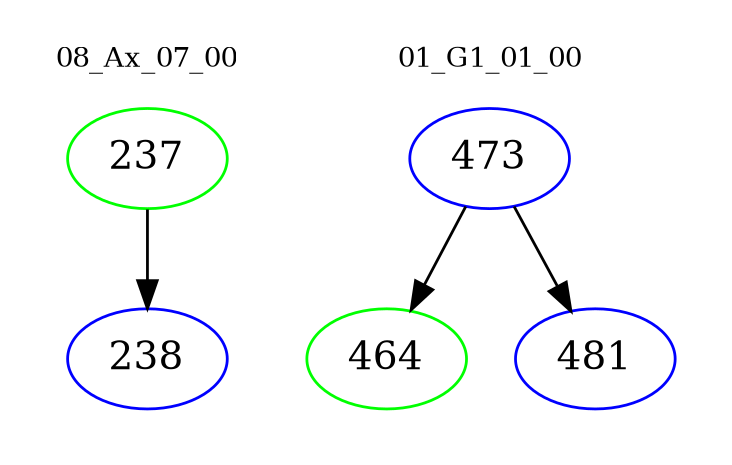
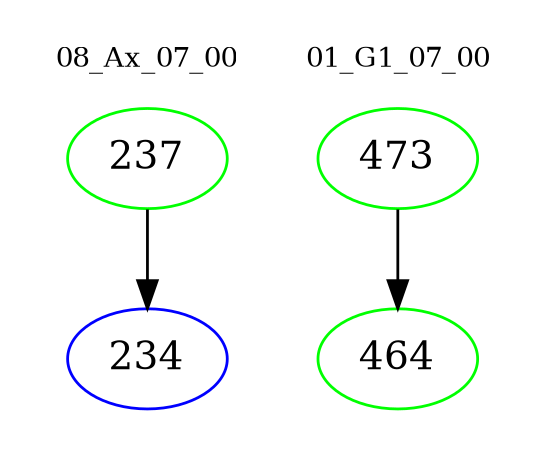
cluster "01_G1_01_00": label "01_G1_01_00" -> "01_G1_07_00"
node "473": color blue -> green
node "238": label "238" -> "234"
node "481": removed
